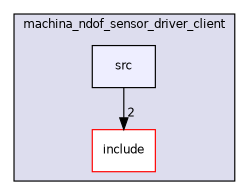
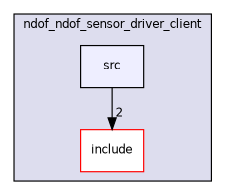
cluster "machina_ndof_sensor_driver_client": label "machina_ndof_sensor_driver_client" -> "ndof_ndof_sensor_driver_client"
